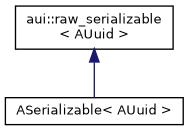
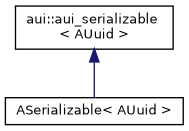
node "aui::raw_serializable < AUuid >": label "aui::raw_serializable < AUuid >" -> "aui::aui_serializable < AUuid >"
